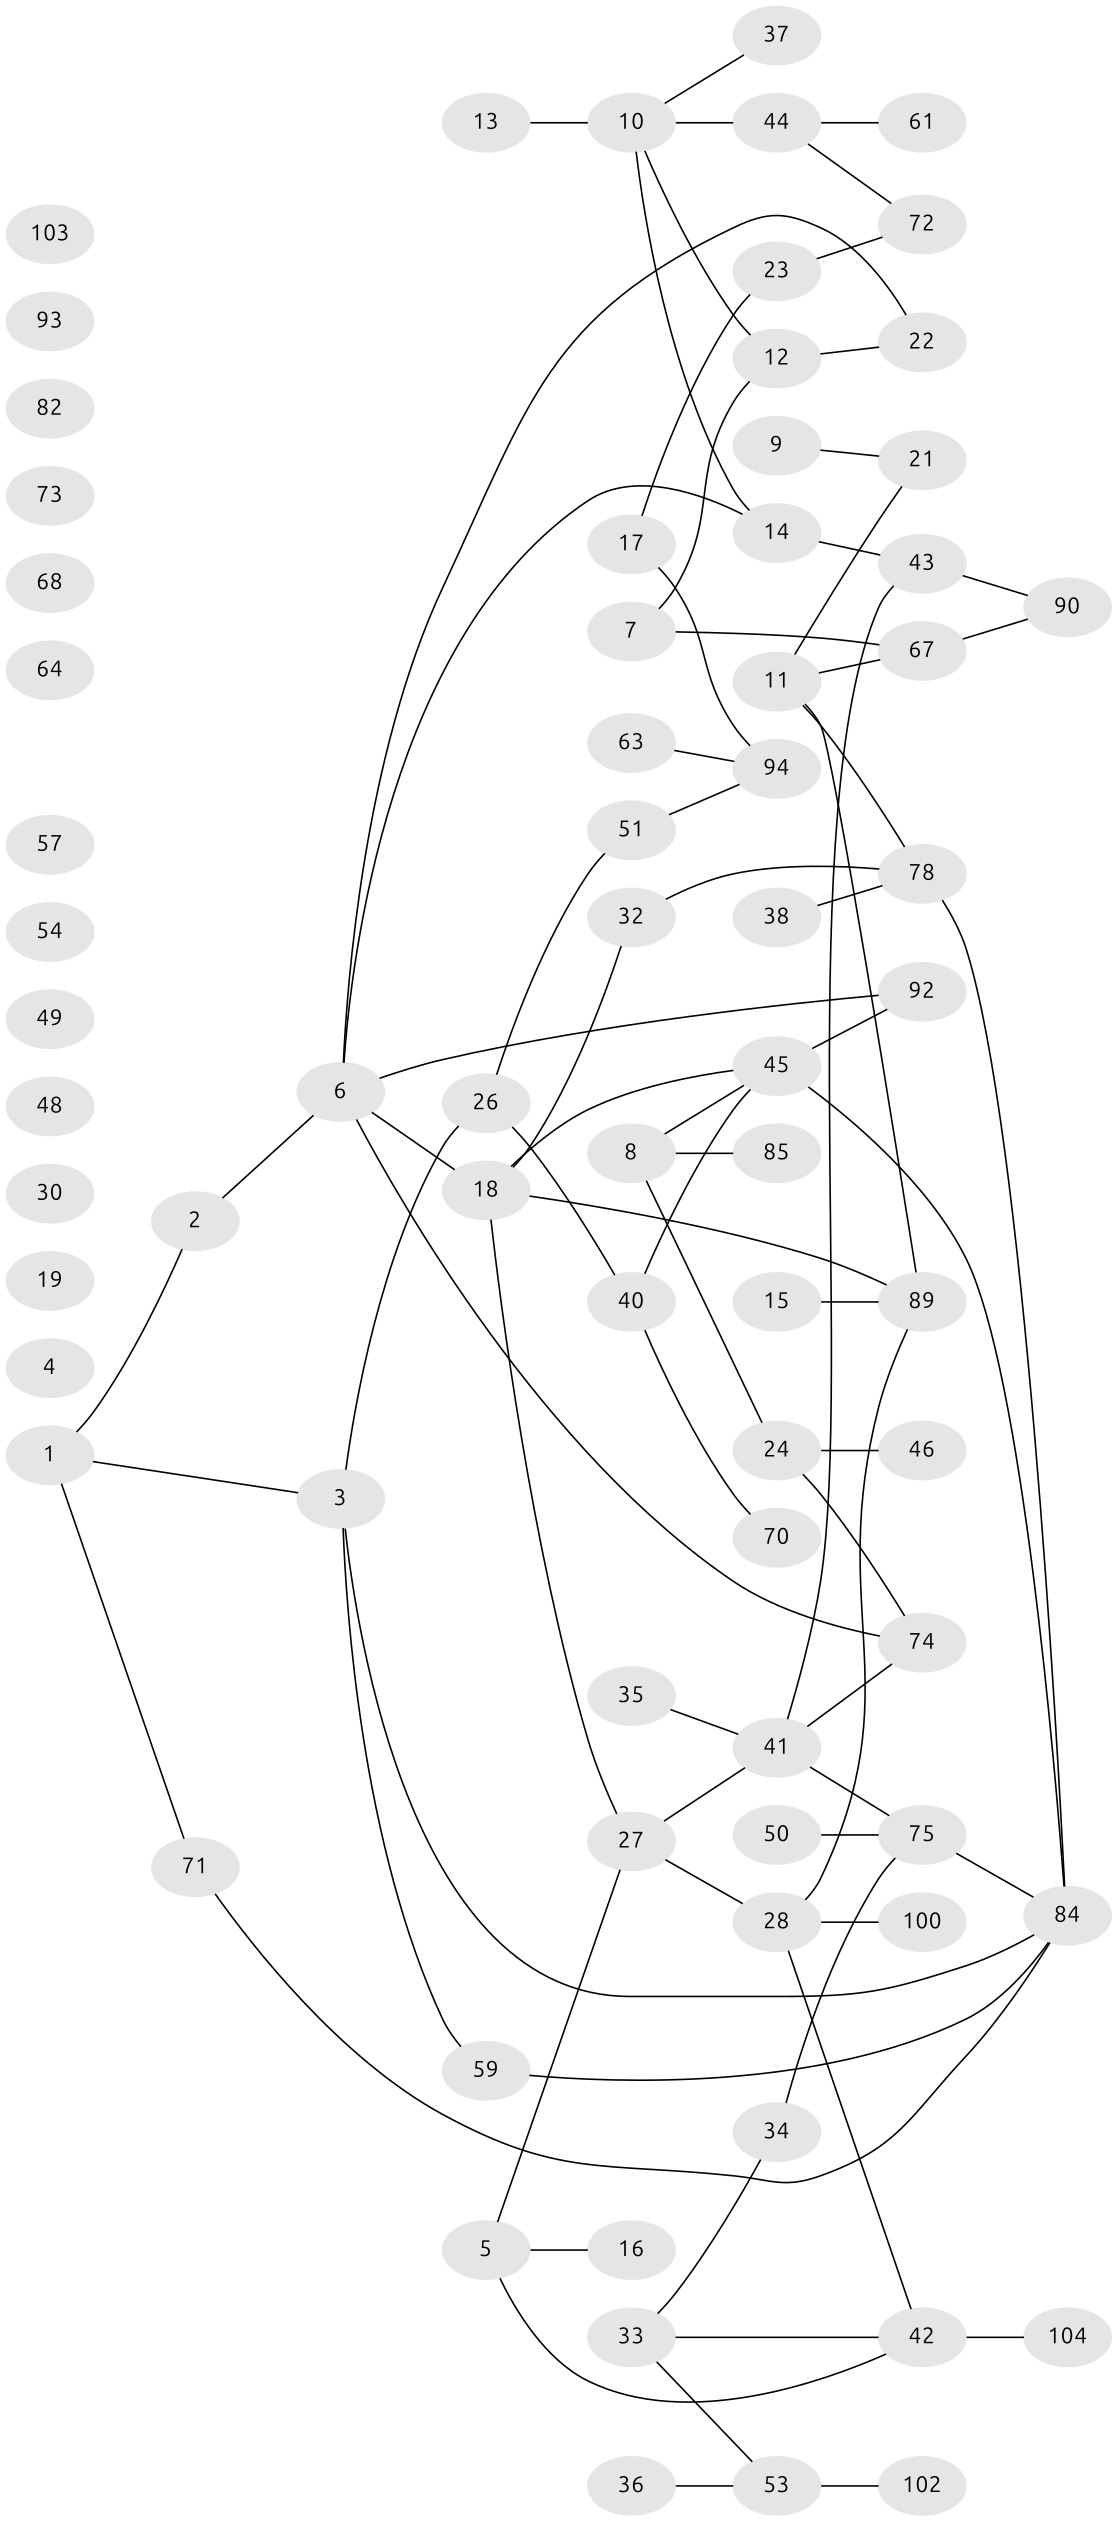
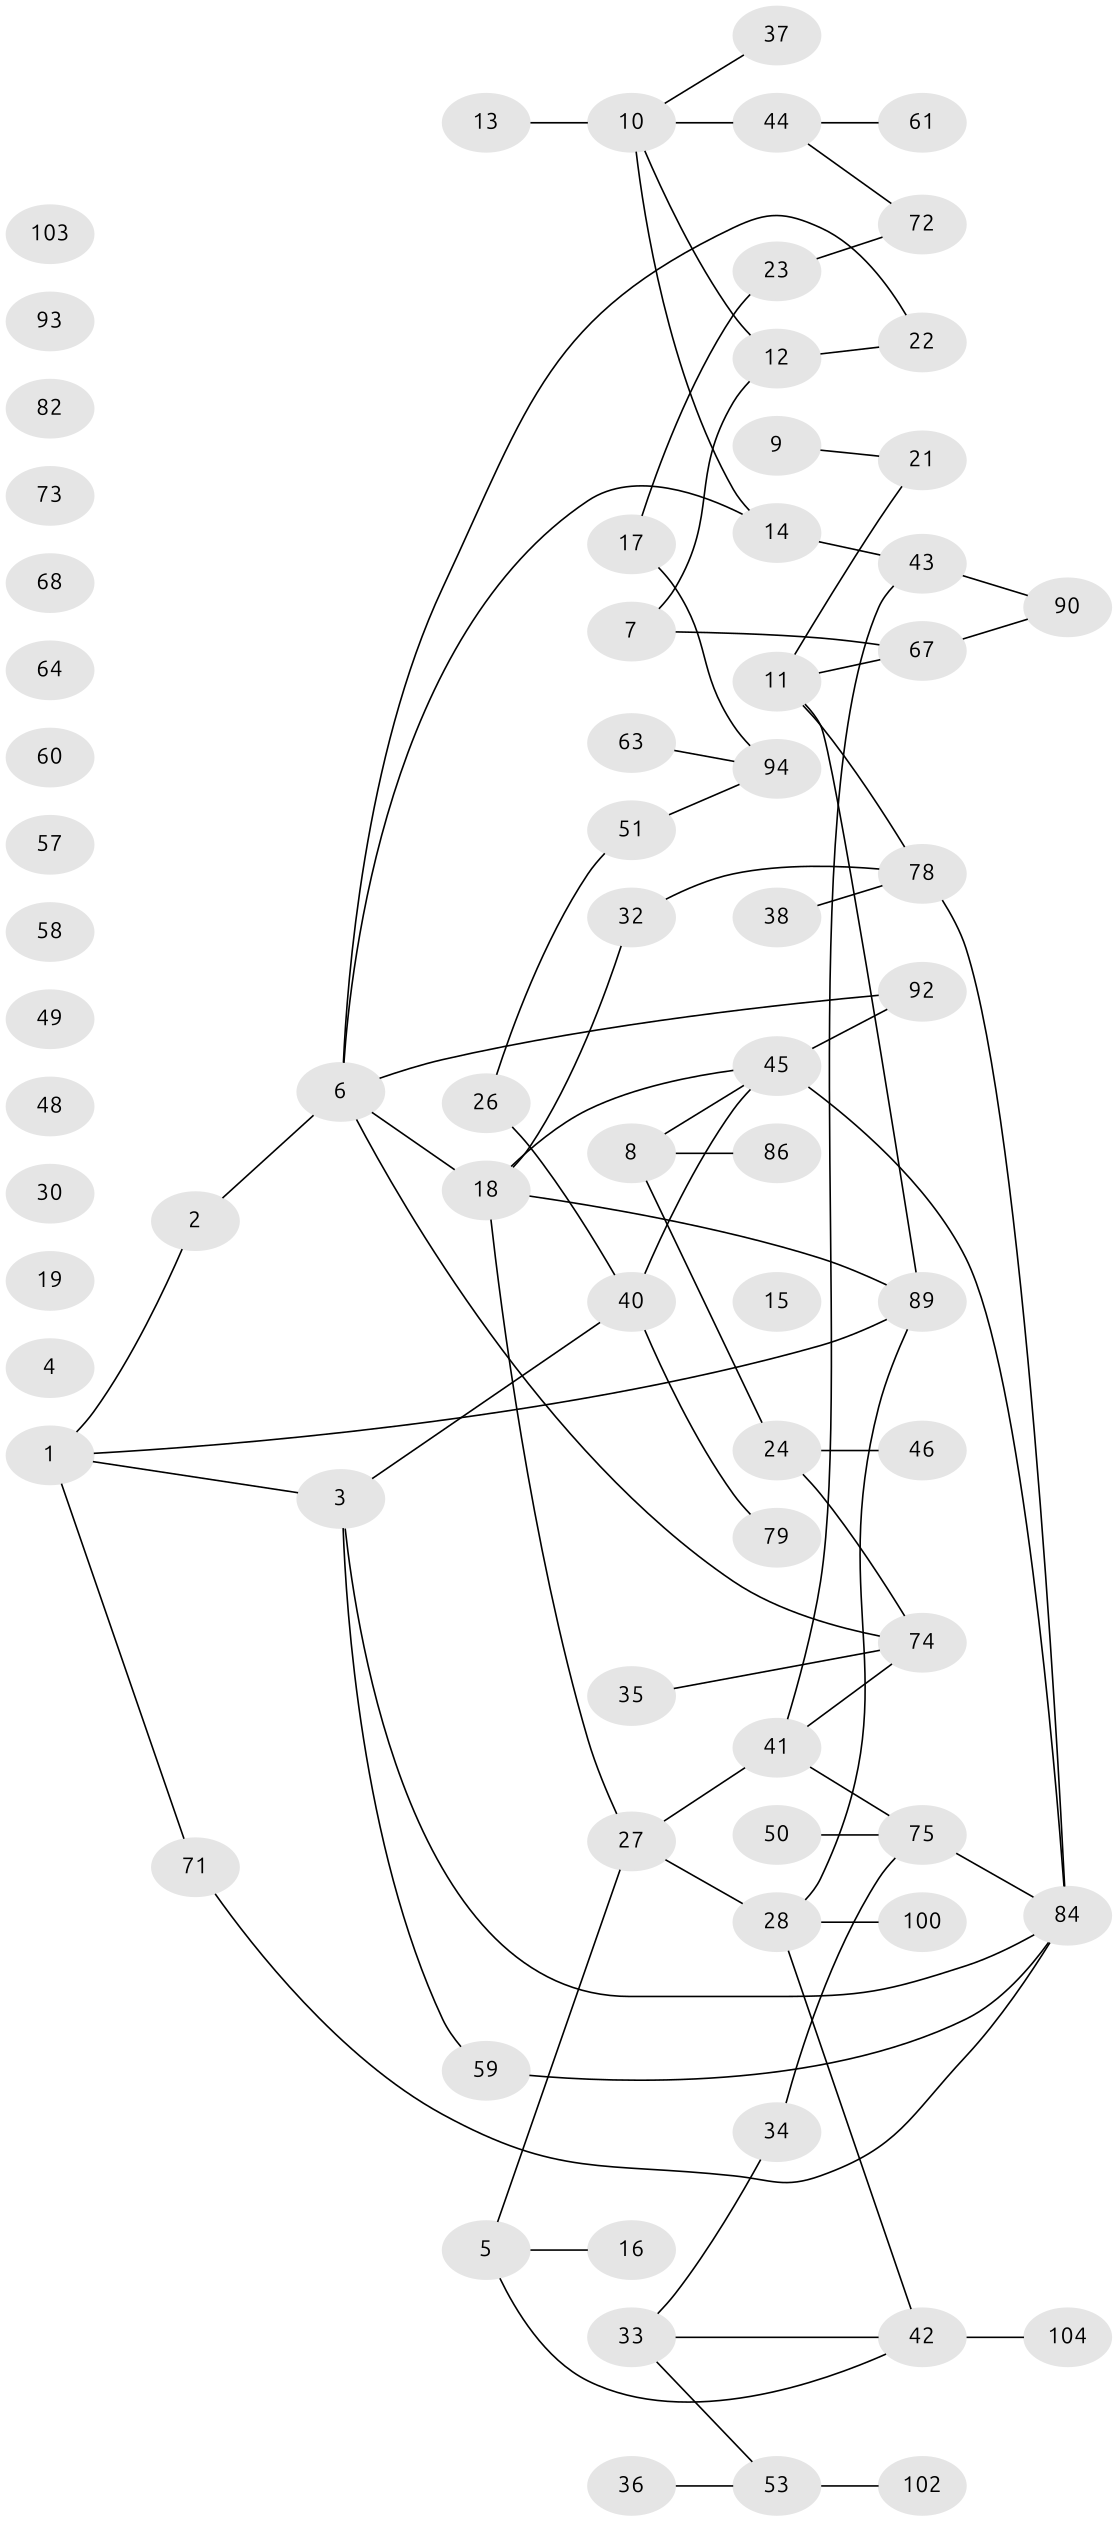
node "60": added
node "54": label "54" -> "58"
node "85": label "85" -> "86"
edge "26" -- "3": now "40" -- "3"
edge "15" -- "89": now "1" -- "89"
node "70": label "70" -> "79"
edge "35" -- "41": now "35" -- "74"
